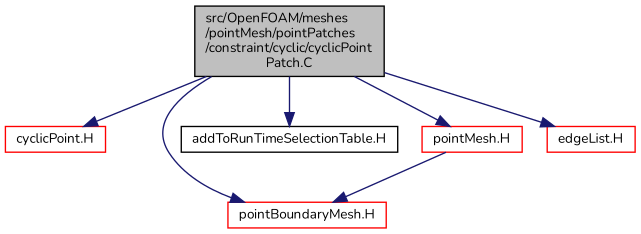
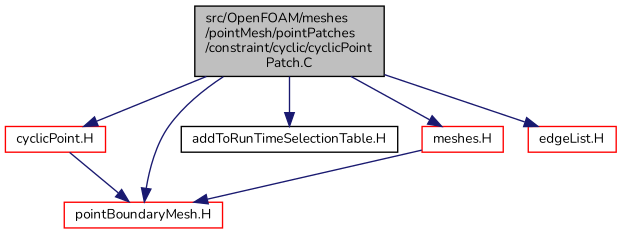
node "pointMesh.H": label "pointMesh.H" -> "meshes.H"
edge "cyclicPoint.H" -> "pointBoundaryMesh.H": added
